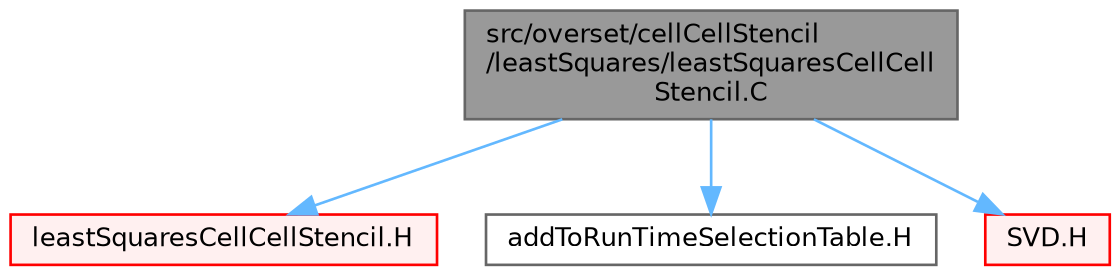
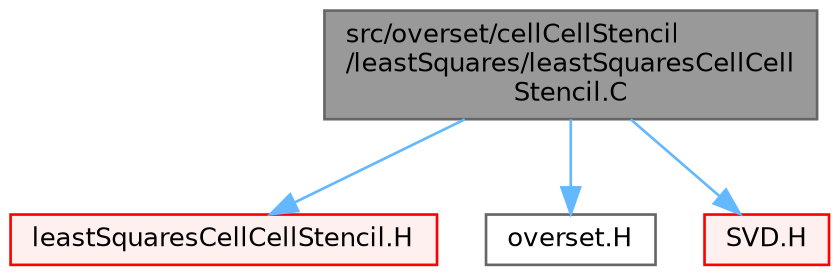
node "addToRunTimeSelectionTable.H": label "addToRunTimeSelectionTable.H" -> "overset.H"
